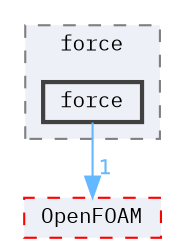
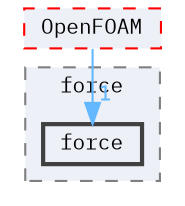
edge "force" -> "OpenFOAM": reversed
